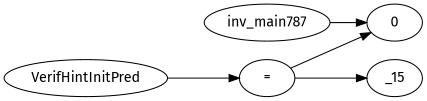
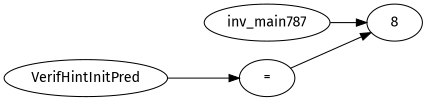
node "0": label "0" -> "8"
node "_15": removed
